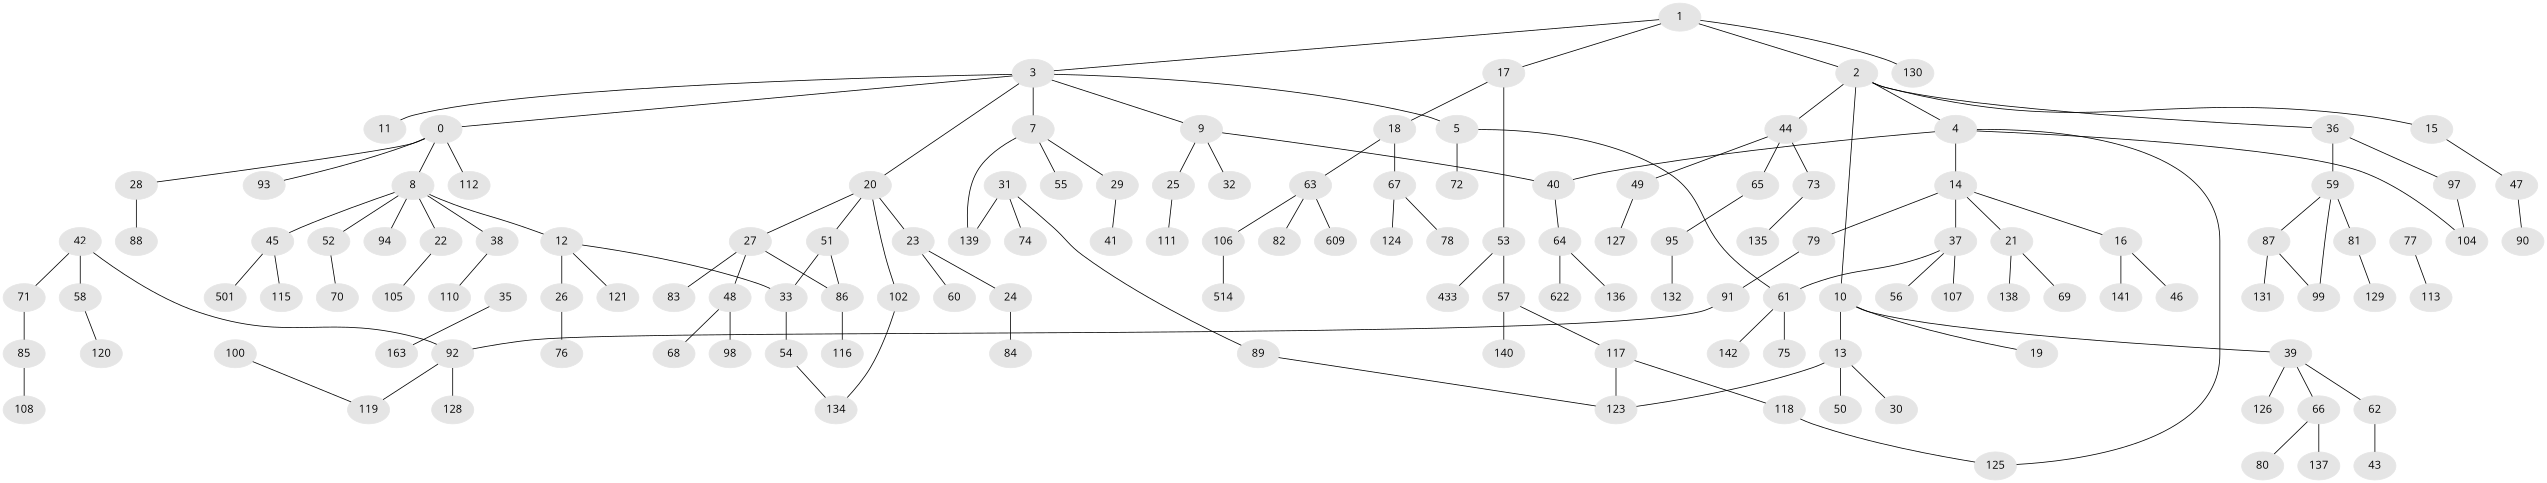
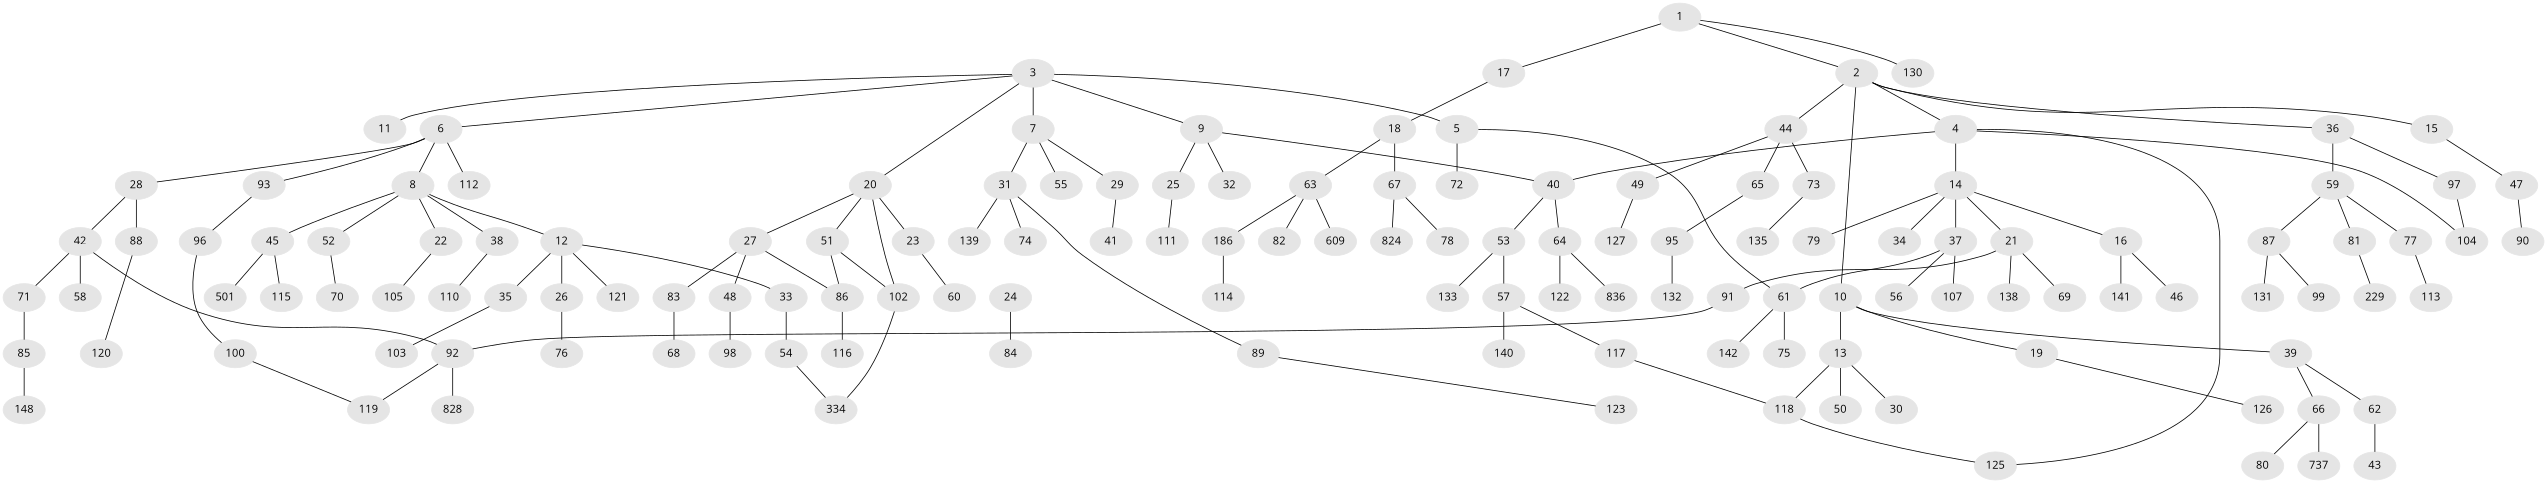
edge "1" -- "3": removed
node "0": label "0" -> "6"
edge "17" -- "53": now "40" -- "53"
edge "7" -- "139": now "7" -- "31"
edge "28" -- "42": added
edge "59" -- "99": now "59" -- "77"
node "96": added
node "94": removed
node "106": label "106" -> "186"
node "124": label "124" -> "824"
node "34": added
edge "12" -- "35": added
edge "51" -- "33": now "51" -- "102"
edge "23" -- "24": removed
edge "79" -- "91": now "21" -- "91"
node "514": label "514" -> "114"
node "433": label "433" -> "133"
node "622": label "622" -> "122"
node "136": label "136" -> "836"
node "129": label "129" -> "229"
edge "58" -- "120": now "88" -- "120"
edge "48" -- "68": now "83" -- "68"
node "163": label "163" -> "103"
edge "117" -- "123": removed
edge "39" -- "126": now "19" -- "126"
edge "13" -- "123": now "13" -- "118"
node "108": label "108" -> "148"
node "128": label "128" -> "828"
node "134": label "134" -> "334"
node "137": label "137" -> "737"
